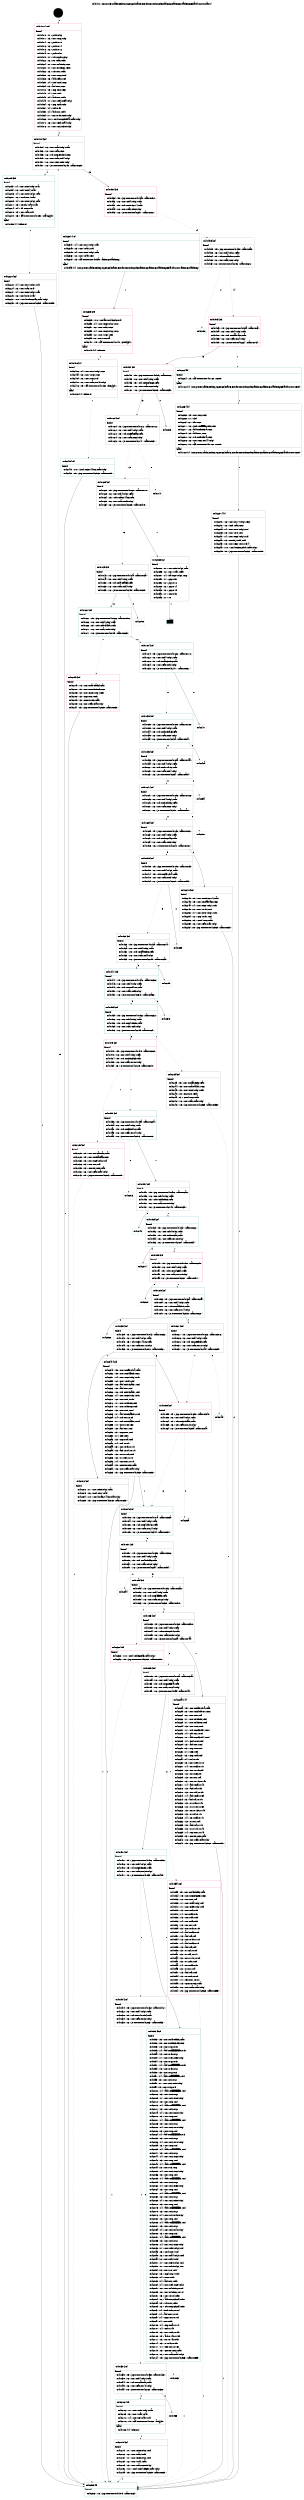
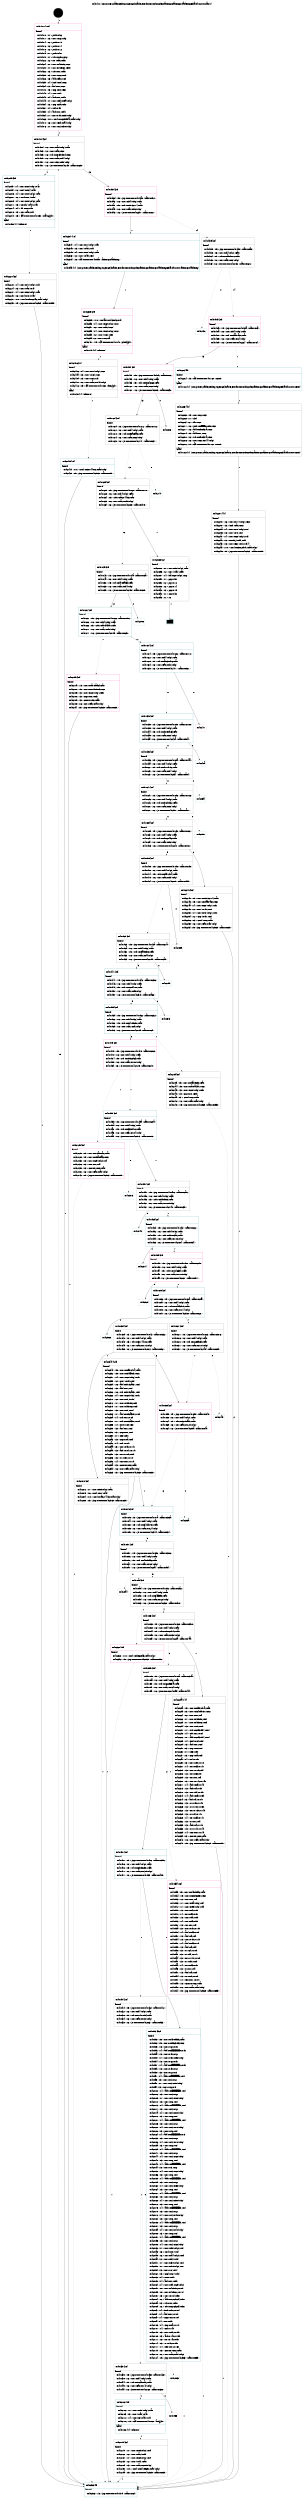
edge "0x401b9d [28]" -> "0x4023d7 [18]": added, label "1"
